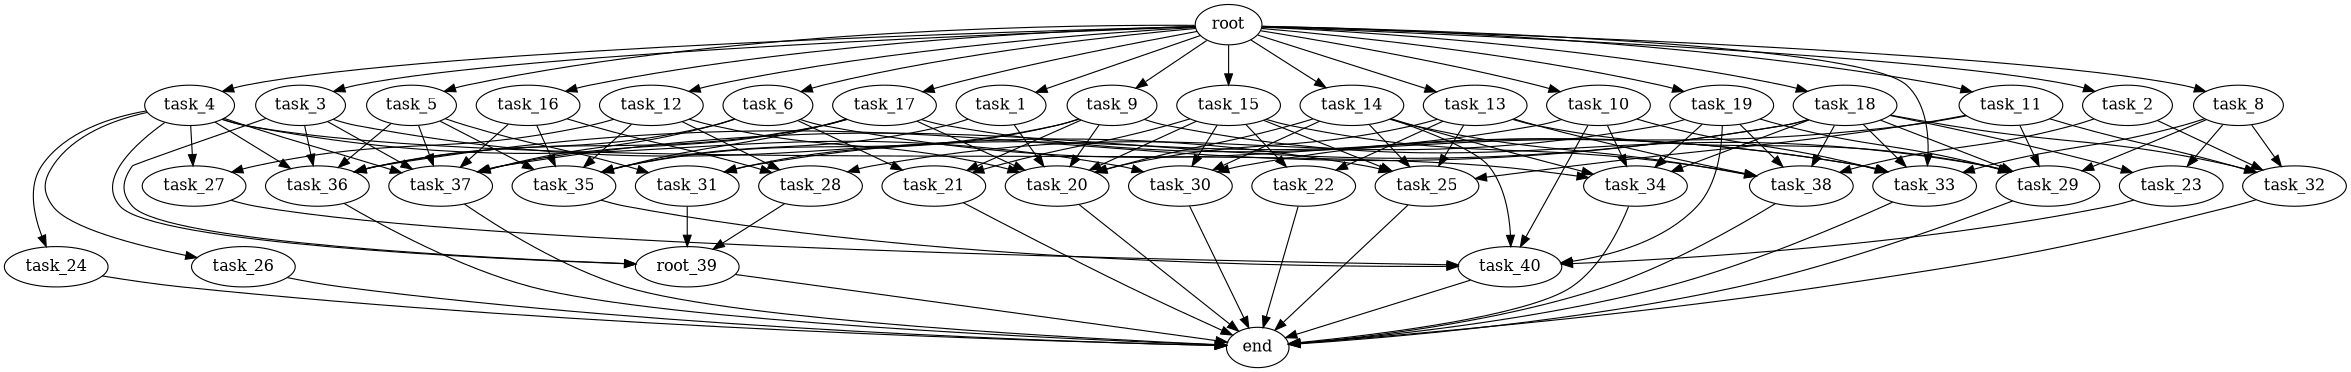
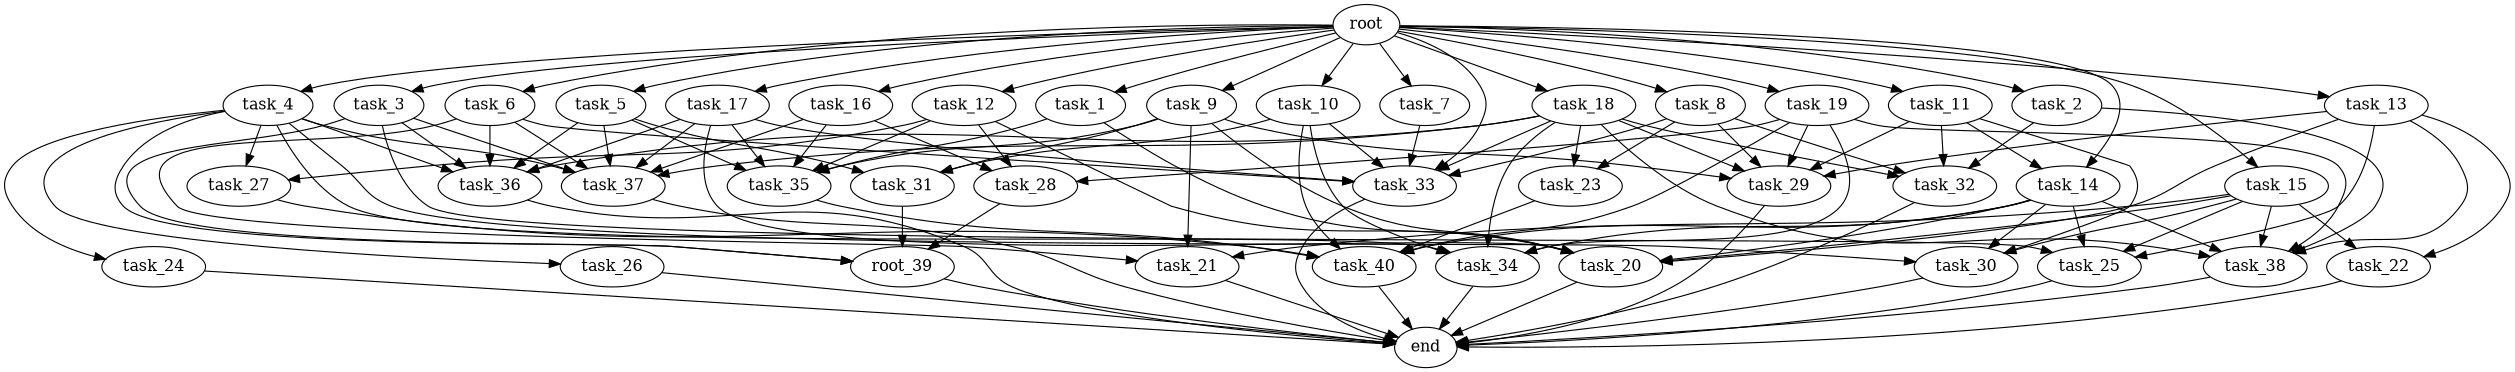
node "task_7": added
edge "task_11" -> "task_25": now "task_11" -> "task_14"
